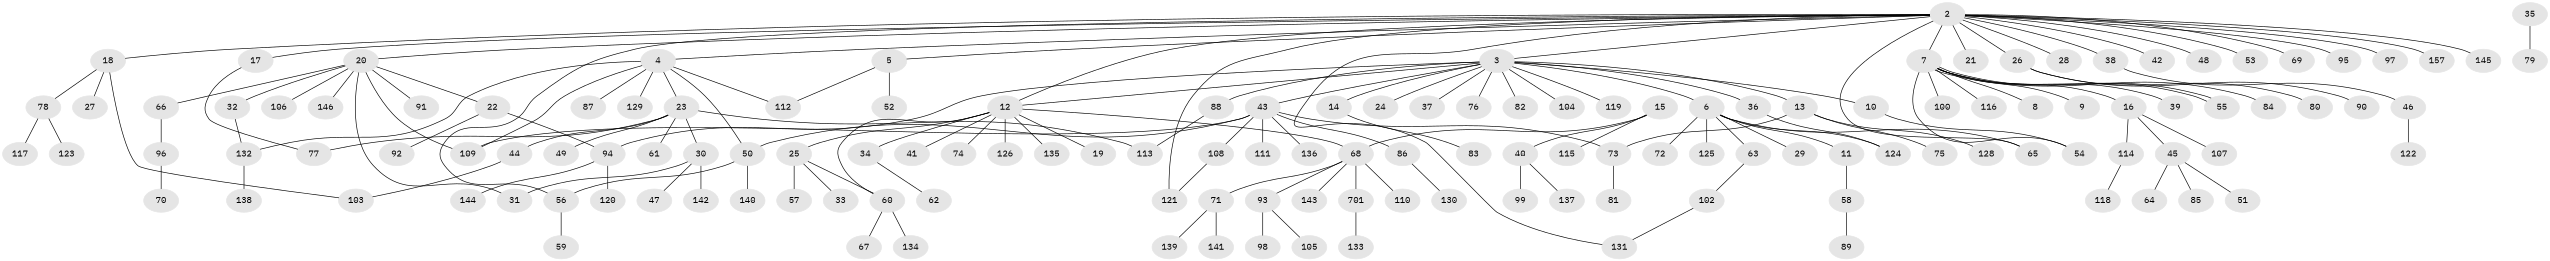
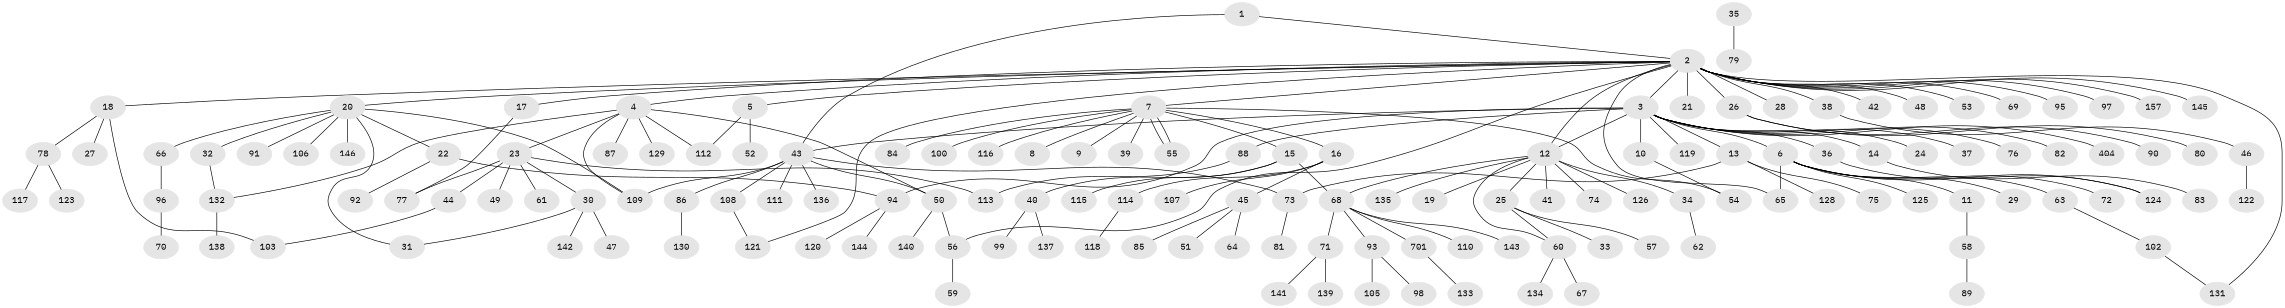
node "1": added
node "104": label "104" -> "404"
edge "7" -- "15": added
